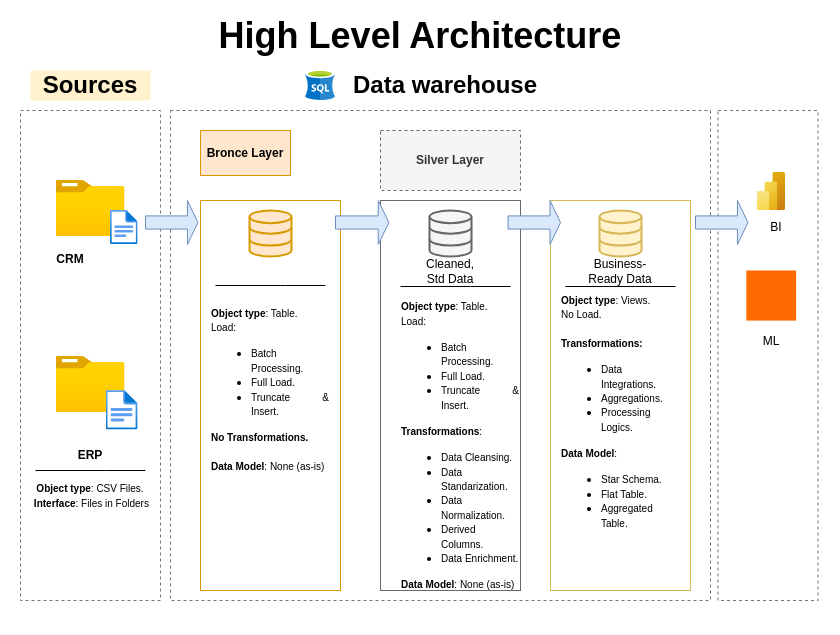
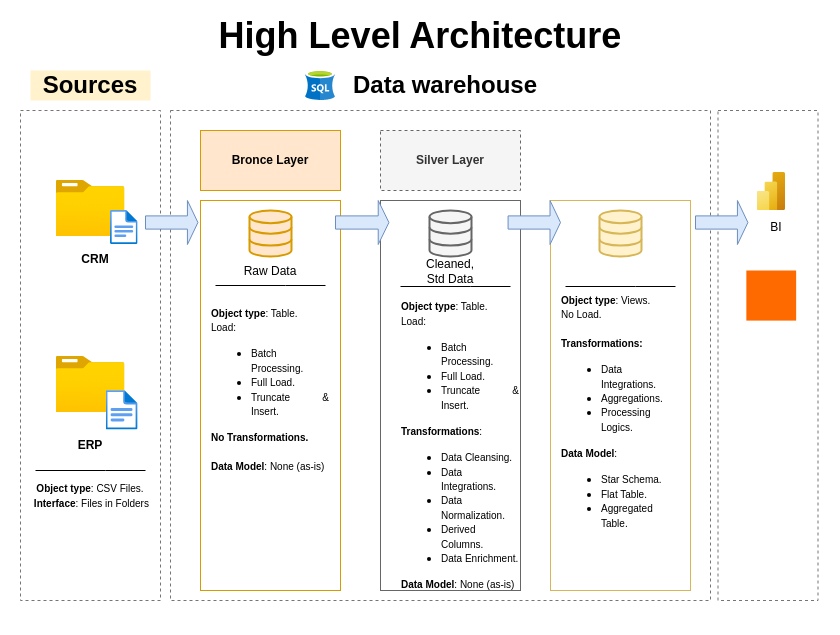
node "Bronce Layer": size 90x45 -> 140x60
node "CRM": moved (70, 260) -> (95, 260)
node "Raw Data": added
node "Business-Ready Data": removed
node "ML": removed
node "Object type: Table. Load: Batch Processing. Full Load. Truncate & Insert. Transformations: Data Cleansing. Data Standarization. Data Normalization. Derived Columns. Data Enrichment. Data Model: None (as-is)": label "Object type: Table. Load: Batch Processing. Full Load. Truncate & Insert. Transformations: Data Cleansing. Data Standarization. Data Normalization. Derived Columns. Data Enrichment. Data Model: None (as-is)" -> "Object type: Table. Load: Batch Processing. Full Load. Truncate & Insert. Transformations: Data Cleansing. Data Integrations. Data Normalization. Derived Columns. Data Enrichment. Data Model: None (as-is)"
node "ERP": moved (91, 455) -> (91, 445)
